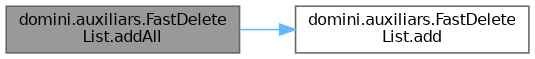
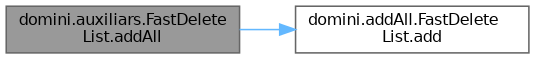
node "domini.auxiliars.FastDelete List.add": label "domini.auxiliars.FastDelete List.add" -> "domini.addAll.FastDelete List.add"
